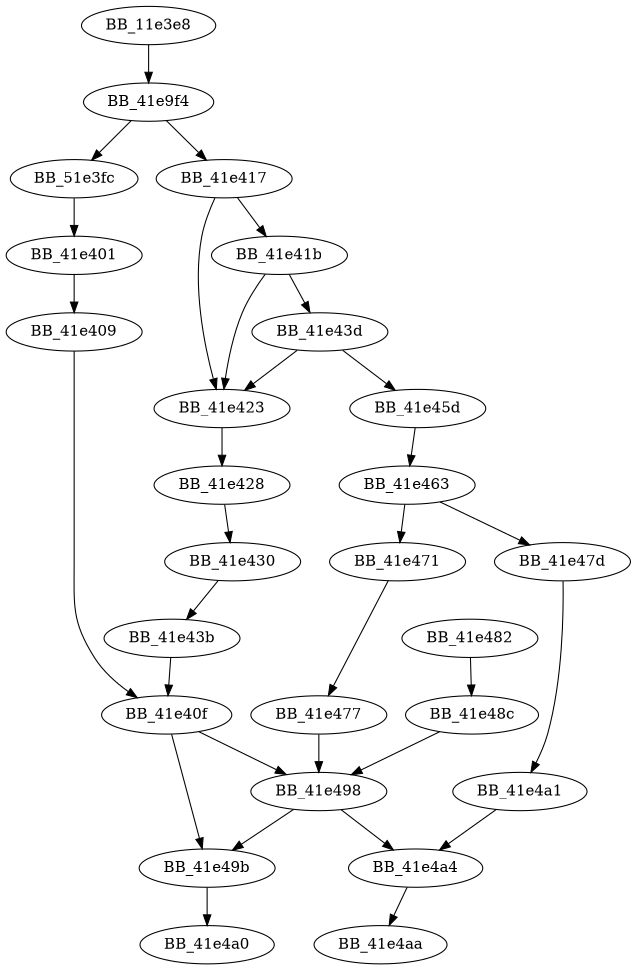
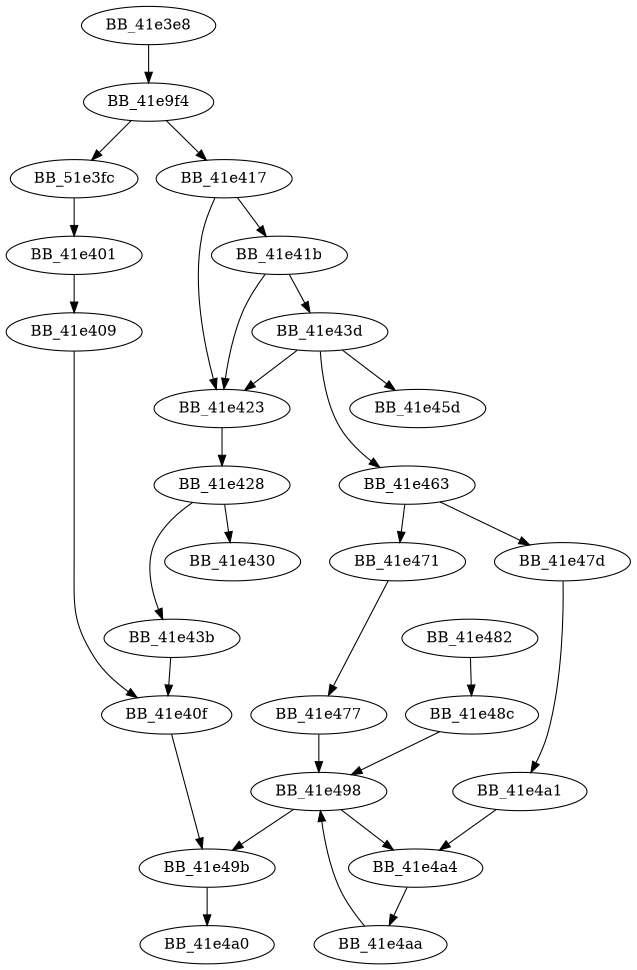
node "BB_11e3e8": label "BB_11e3e8" -> "BB_41e3e8"
edge "BB_41e45d" -> "BB_41e463": now "BB_41e43d" -> "BB_41e463"
edge "BB_41e430" -> "BB_41e43b": now "BB_41e428" -> "BB_41e43b"
edge "BB_41e40f" -> "BB_41e498": now "BB_41e4aa" -> "BB_41e498"
